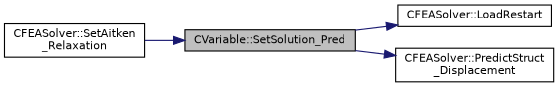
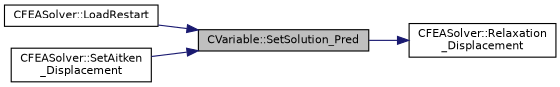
edge "CVariable::SetSolution_Pred" -> "CFEASolver::LoadRestart": reversed
node "CFEASolver::SetAitken _Relaxation": label "CFEASolver::SetAitken _Relaxation" -> "CFEASolver::SetAitken _Displacement"
node "CFEASolver::PredictStruct _Displacement": label "CFEASolver::PredictStruct _Displacement" -> "CFEASolver::Relaxation _Displacement"
